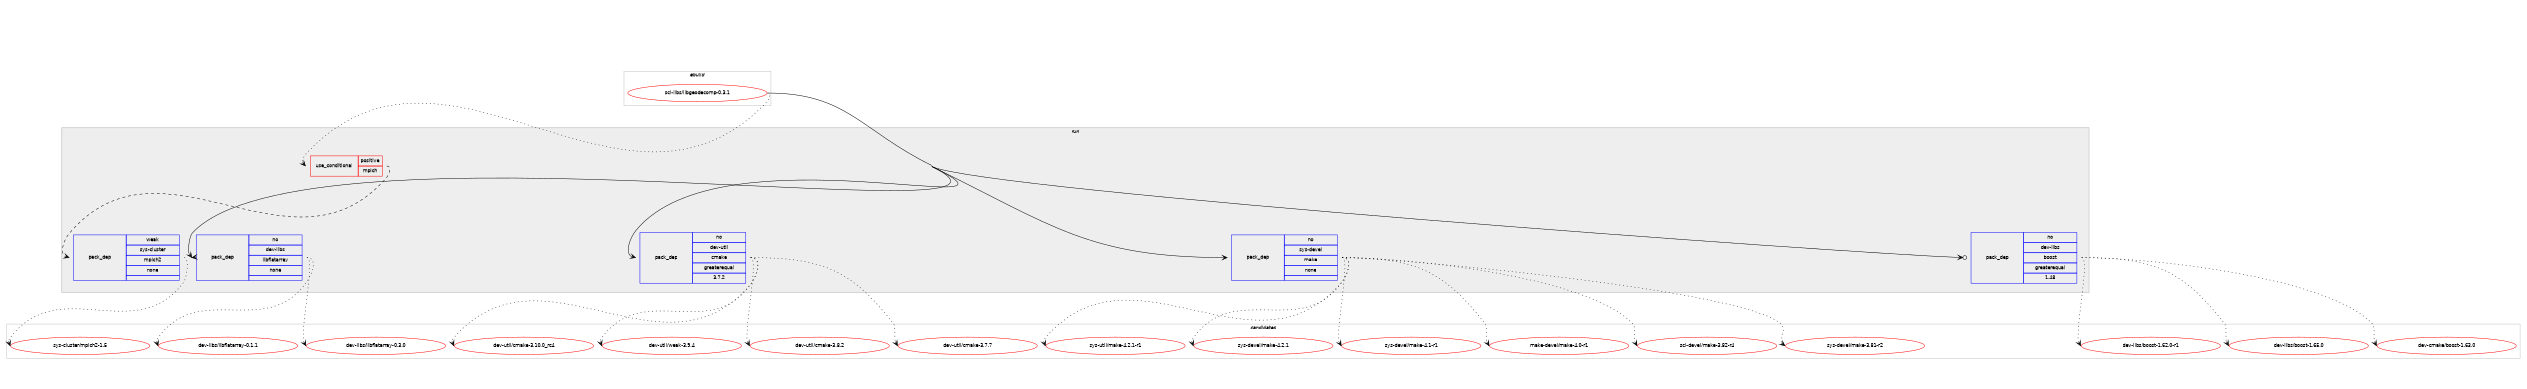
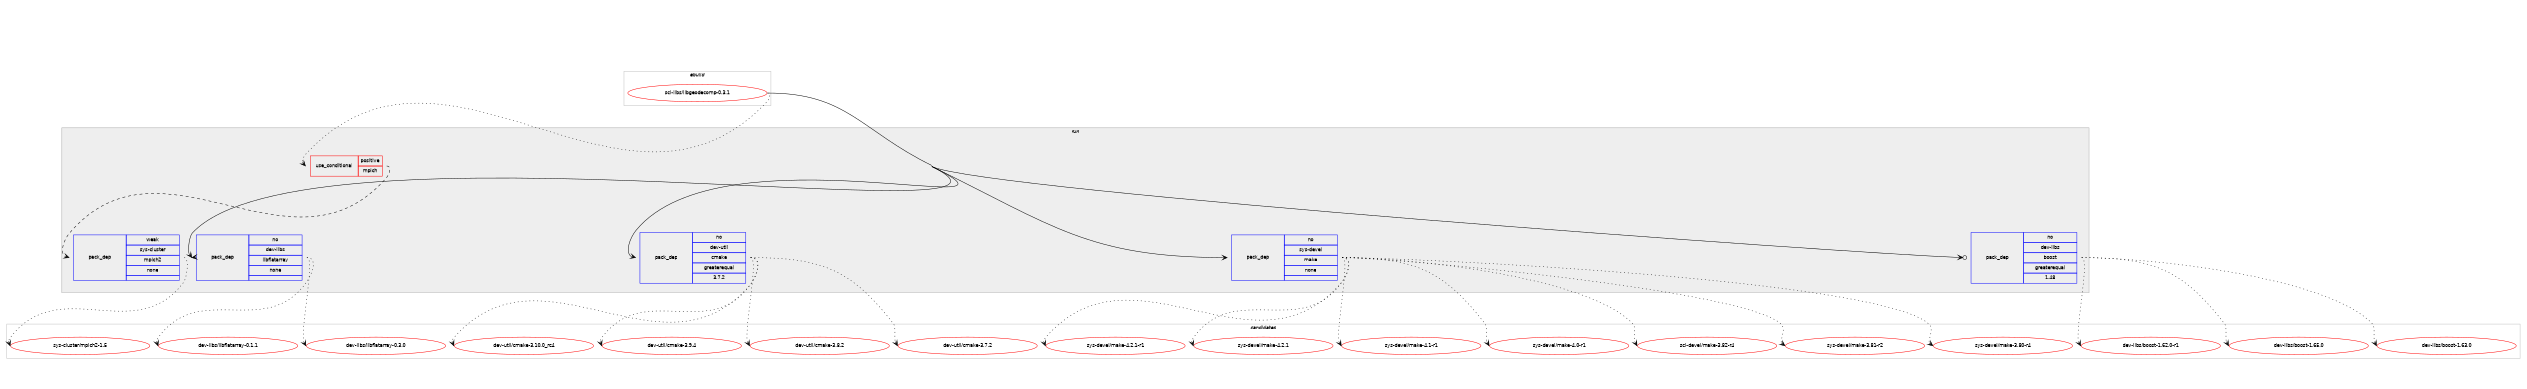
node "dev-util/weak-3.9.4": label "dev-util/weak-3.9.4" -> "dev-util/cmake-3.9.4"
node "dev-util/cmake-3.7.7": label "dev-util/cmake-3.7.7" -> "dev-util/cmake-3.7.2"
node "sys-util/make-4.2.1-r1": label "sys-util/make-4.2.1-r1" -> "sys-devel/make-4.2.1-r1"
node "make-devel/make-4.0-r1": label "make-devel/make-4.0-r1" -> "sys-devel/make-4.0-r1"
node "sys-devel/make-3.80-r4": added
node "dev-cmake/boost-1.63.0": label "dev-cmake/boost-1.63.0" -> "dev-libs/boost-1.63.0"
